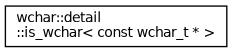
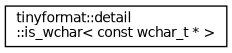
node "wchar::detail ::is_wchar< const wchar_t * >": label "wchar::detail ::is_wchar< const wchar_t * >" -> "tinyformat::detail ::is_wchar< const wchar_t * >"
